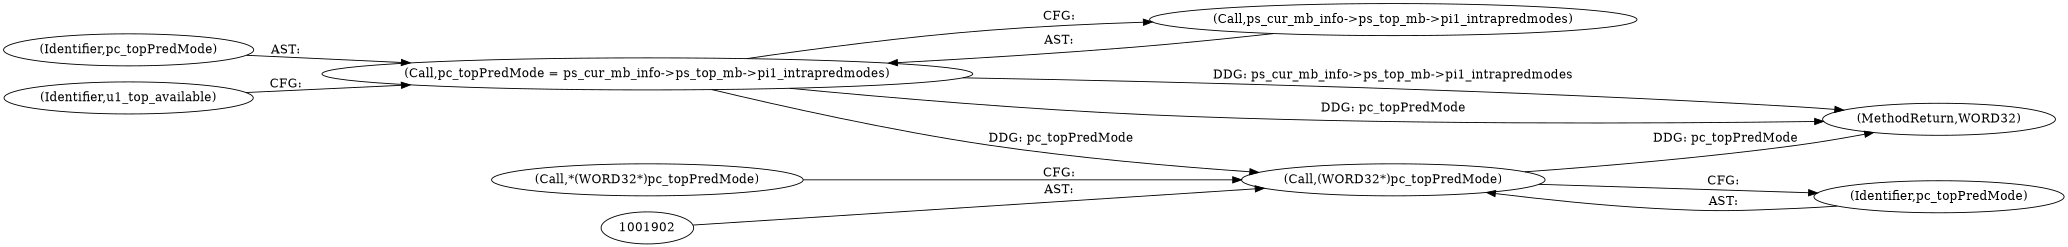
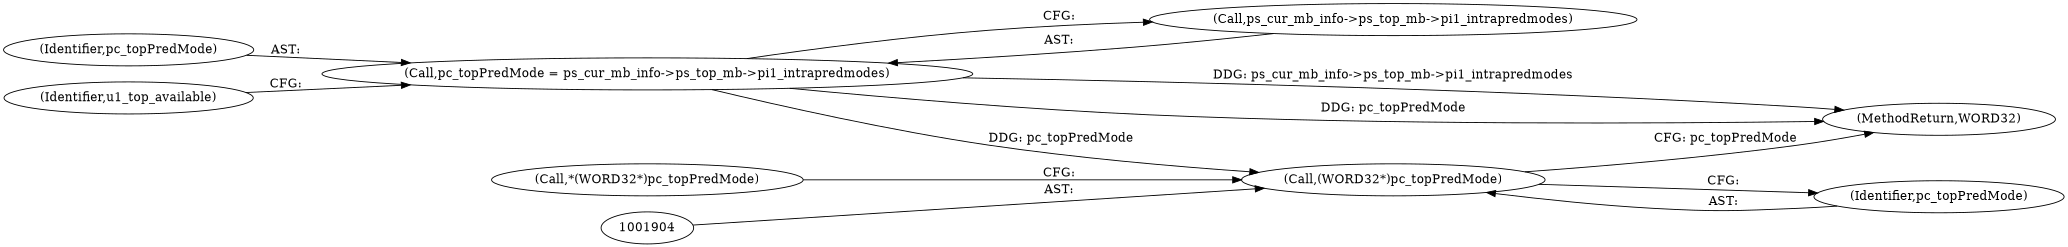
edge "(Call,(WORD32*)pc_topPredMode)" -> "(MethodReturn,WORD32)": label "DDG: pc_topPredMode" -> "CFG: pc_topPredMode"
node "1001902": label "1001902" -> "1001904"
